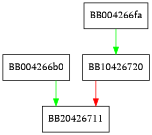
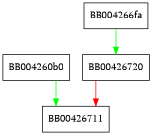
node "BB004266b0": label "BB004266b0" -> "BB004260b0"
node "BB10426720": label "BB10426720" -> "BB00426720"
node "BB20426711": label "BB20426711" -> "BB00426711"
